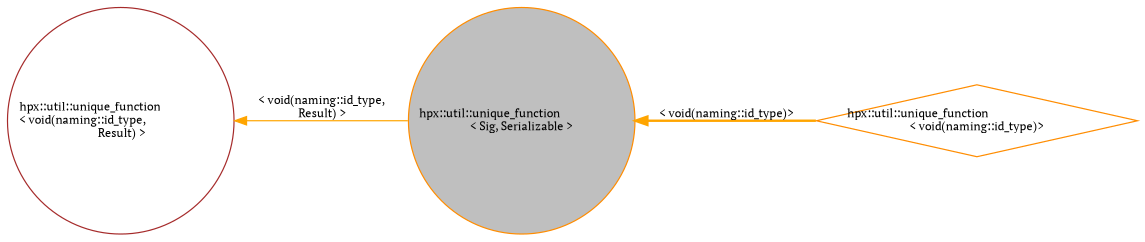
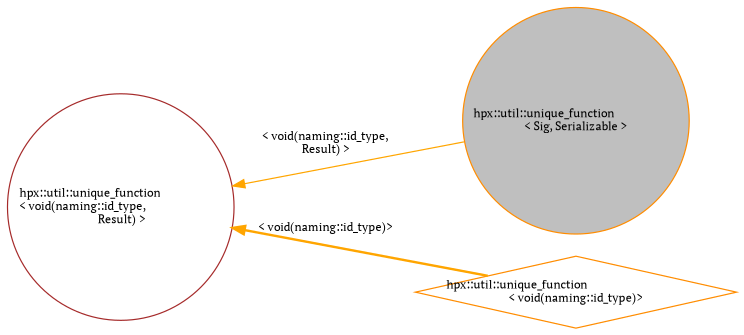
edge "hpx::util::unique_function < void(naming::id_type)>" -> "hpx::util::unique_function < Sig, Serializable >": now "hpx::util::unique_function < void(naming::id_type)>" -> "hpx::util::unique_function < void(naming::id_type, Result) >"
